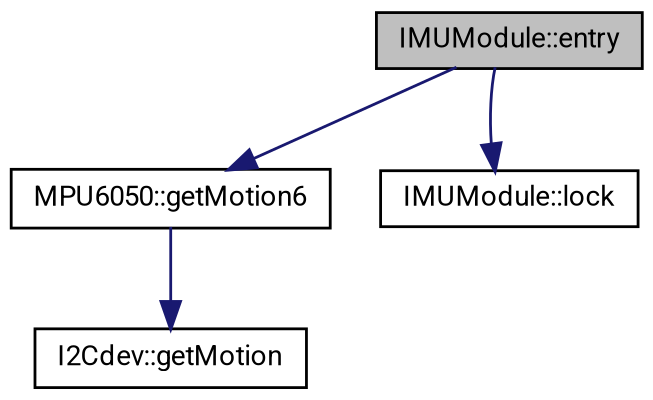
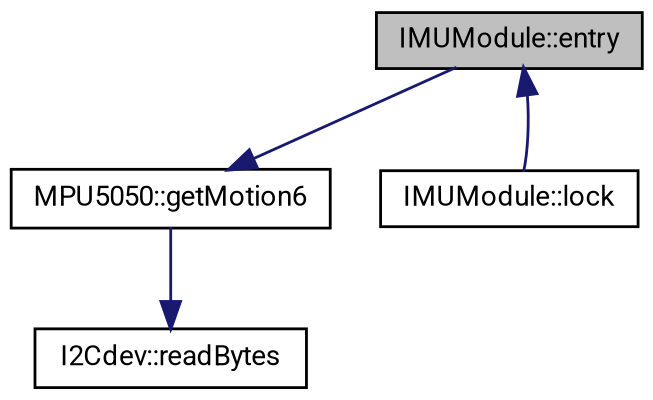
edge "IMUModule::entry" -> "IMUModule::lock": reversed
node "MPU6050::getMotion6": label "MPU6050::getMotion6" -> "MPU5050::getMotion6"
node "I2Cdev::getMotion": label "I2Cdev::getMotion" -> "I2Cdev::readBytes"
